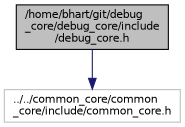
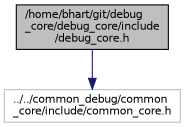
node "../../common_core/common _core/include/common_core.h": label "../../common_core/common _core/include/common_core.h" -> "../../common_debug/common _core/include/common_core.h"
